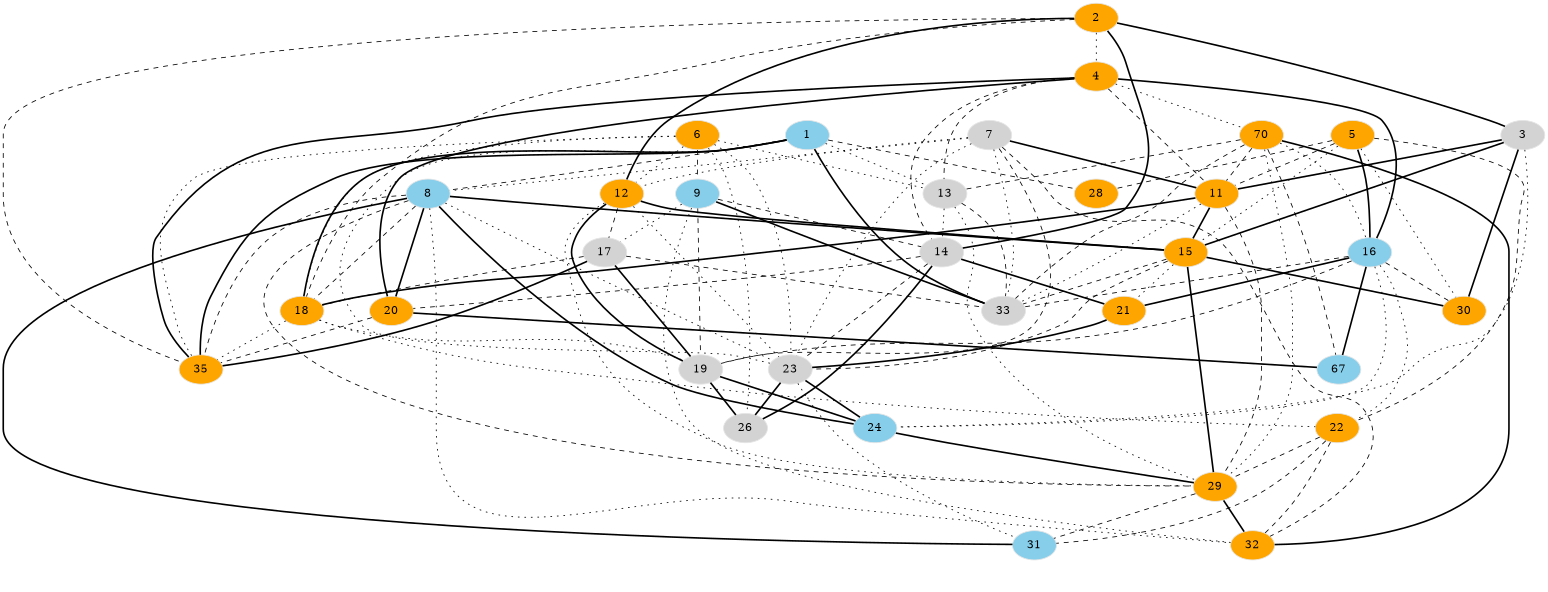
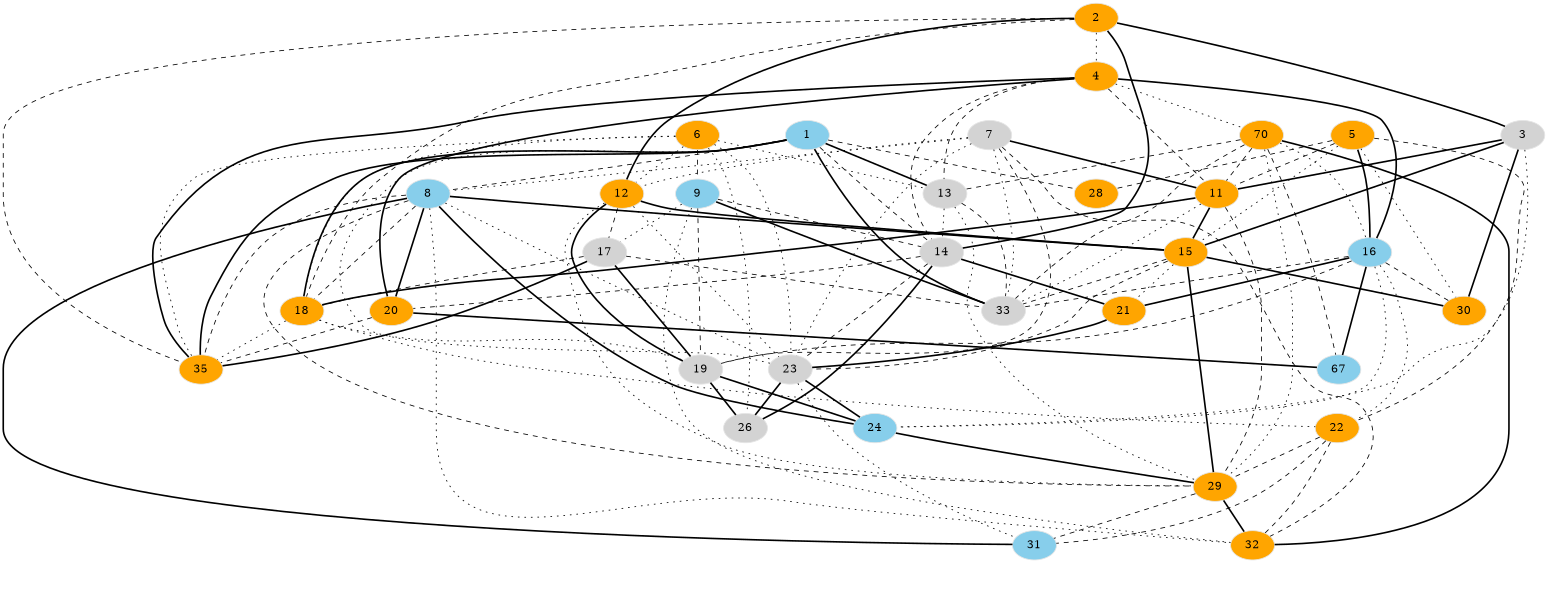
edge "1" -- "13": style dotted -> bold
edge "1" -- "14": added
